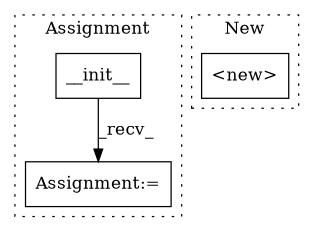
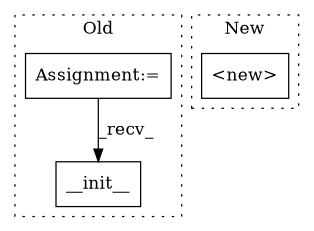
cluster "Assignment": label "Assignment" -> "Old"
edge "__init__" -> "Assignment:=": reversed
